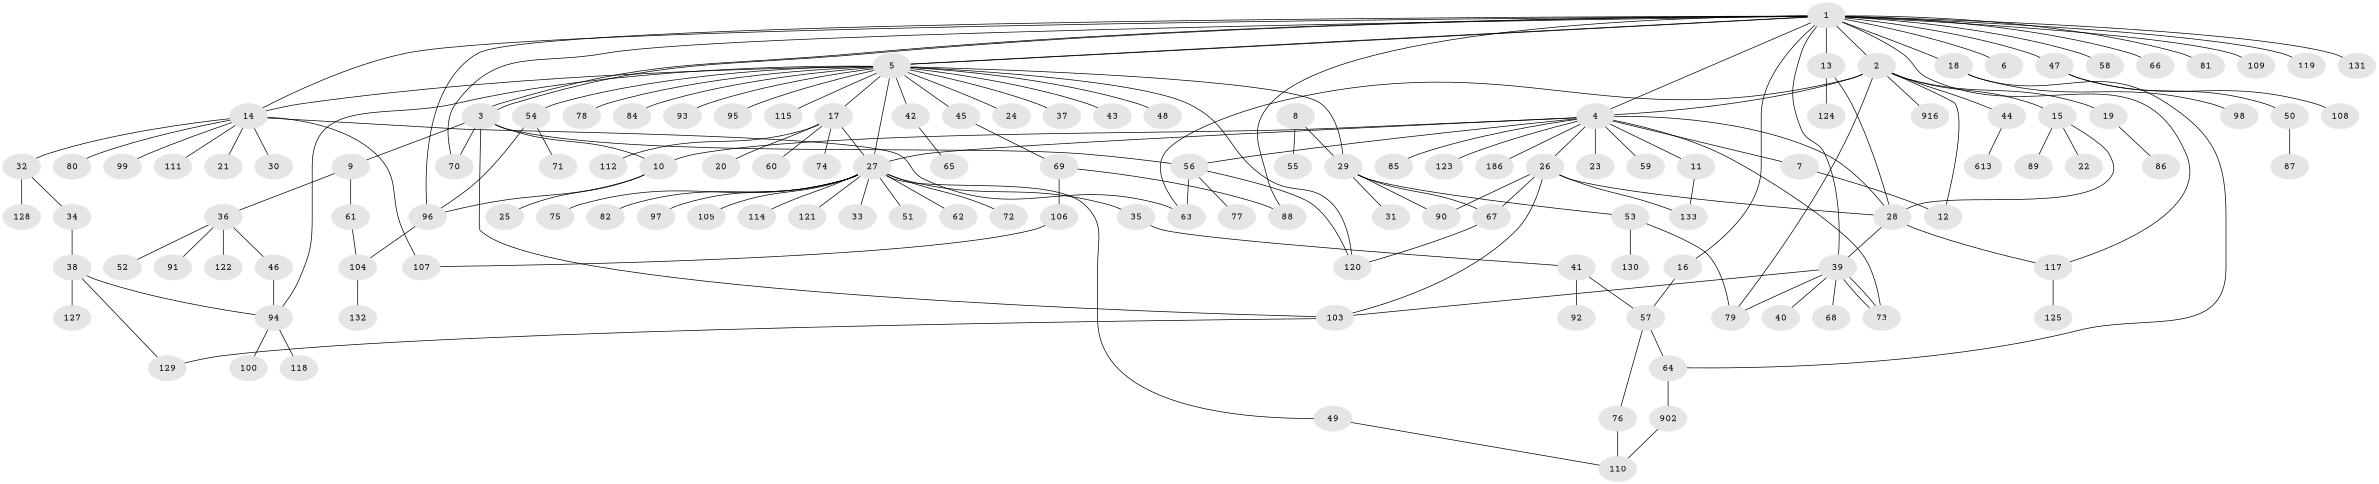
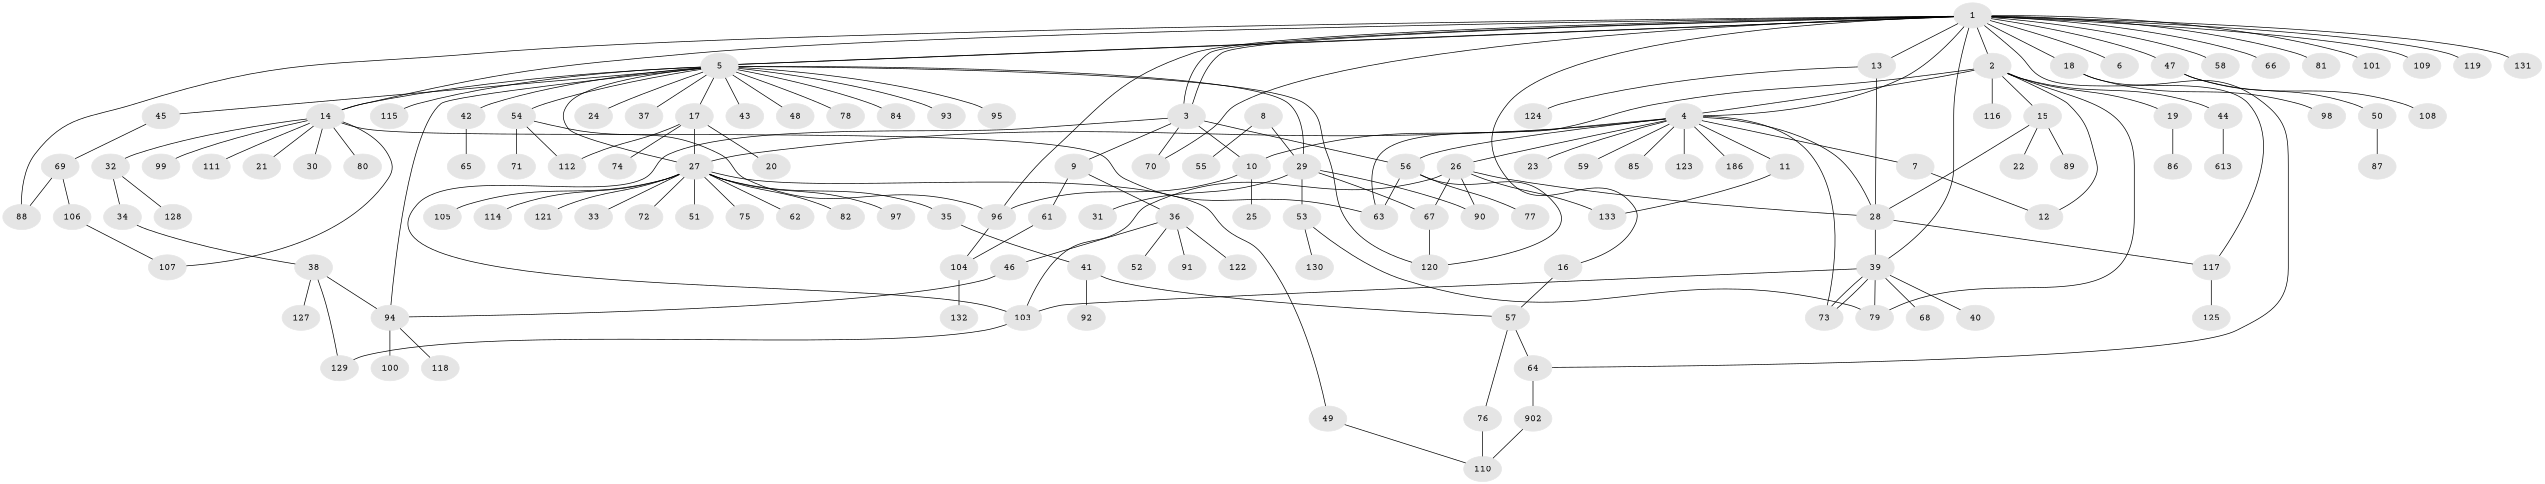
node "101": added
node "916": label "916" -> "116"
edge "54" -- "112": added
node "60": removed
